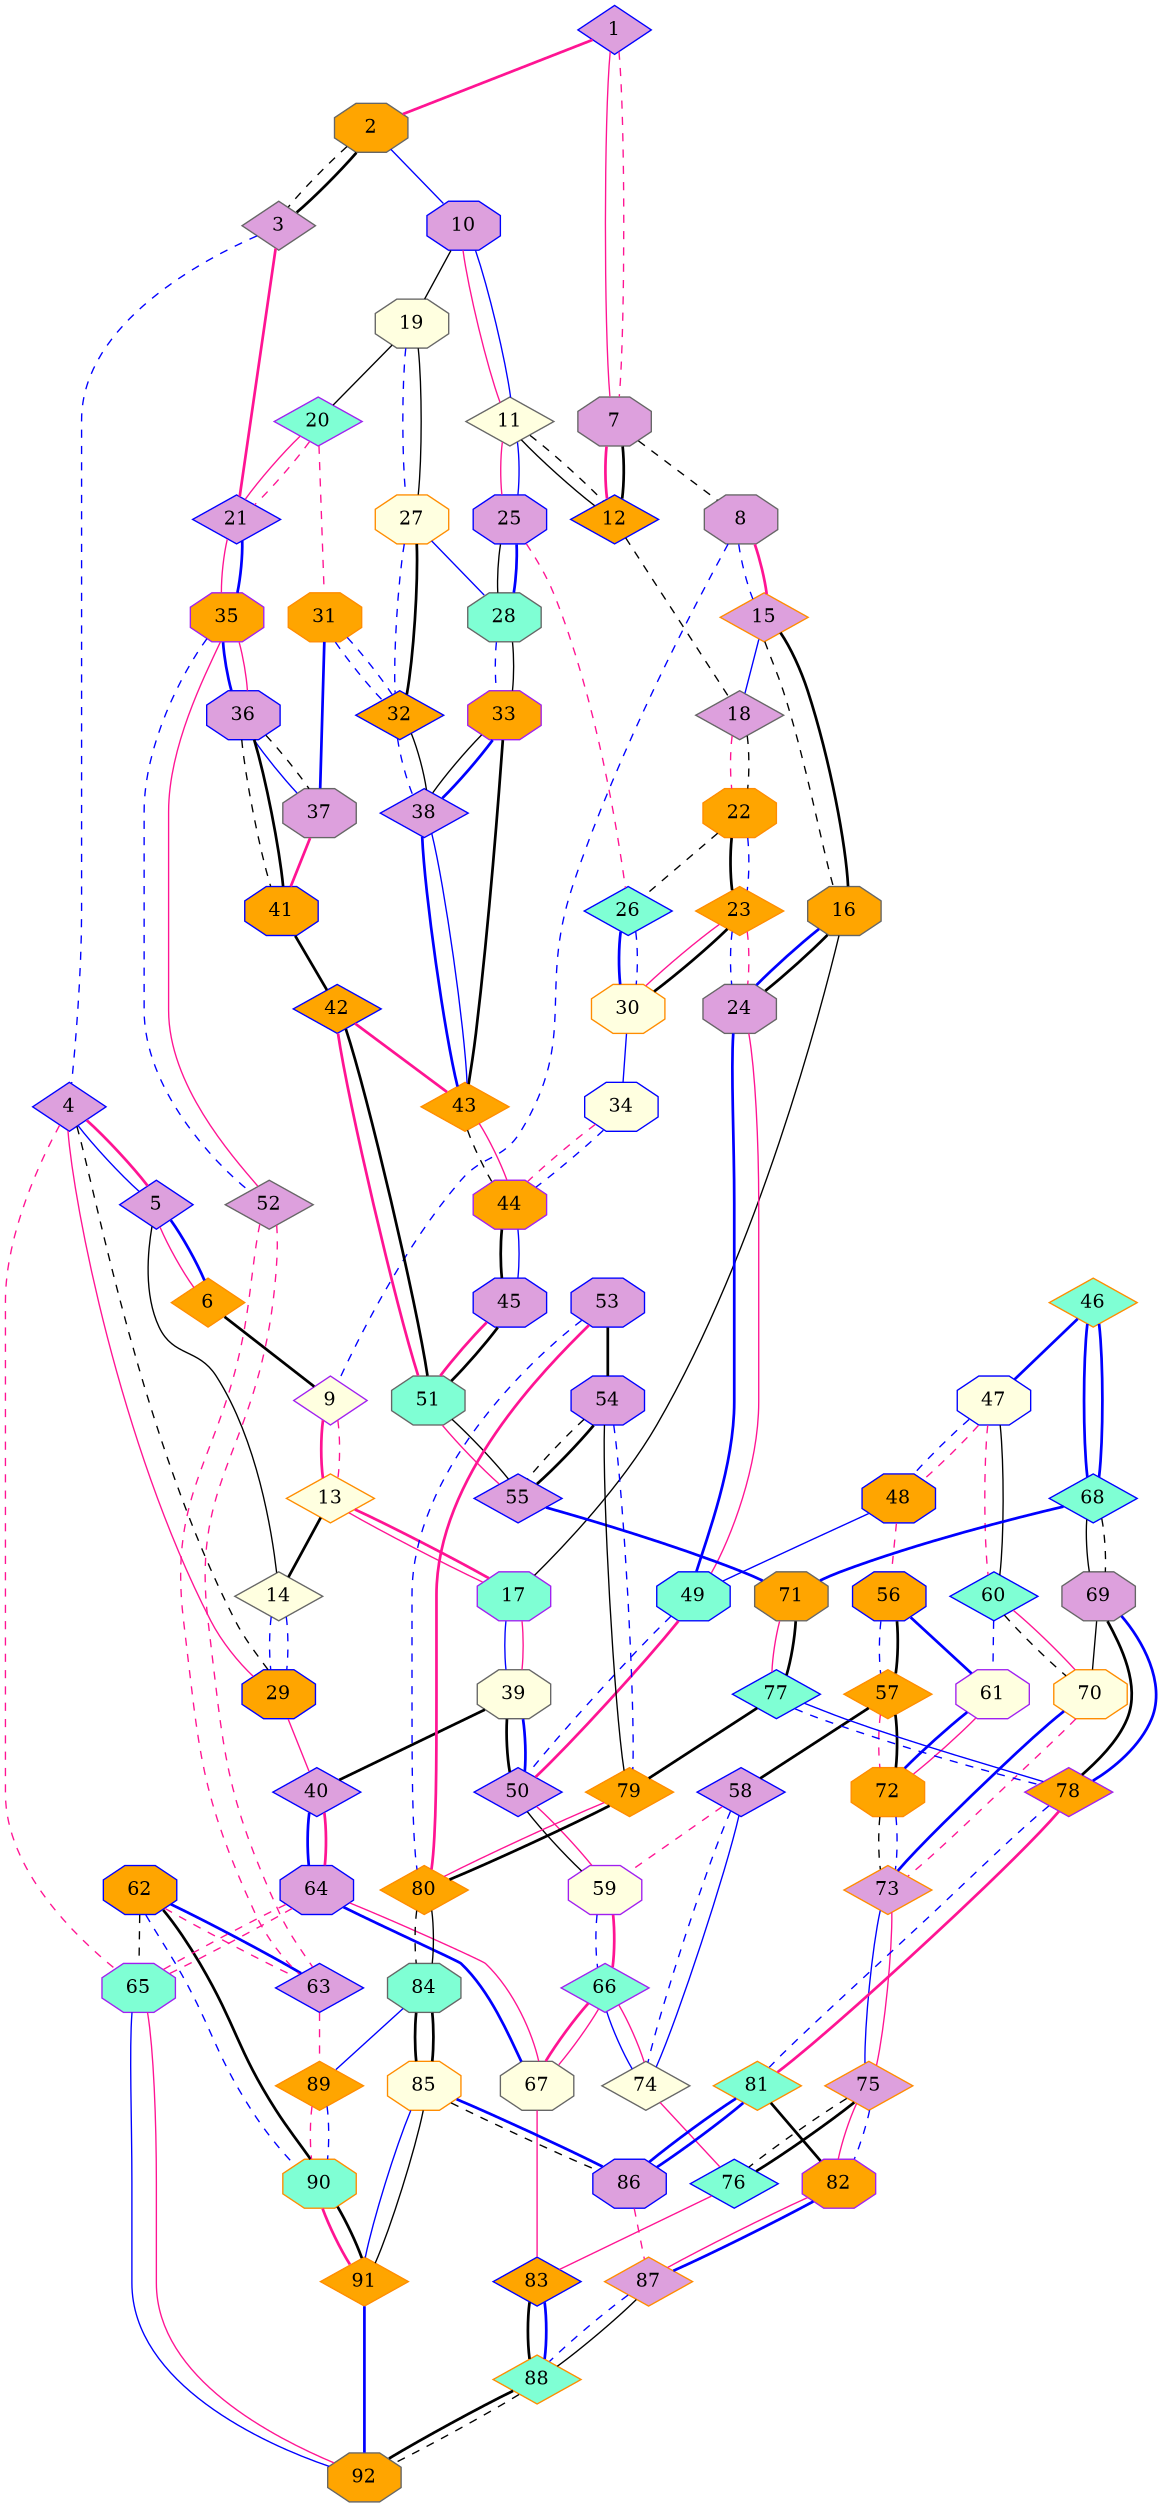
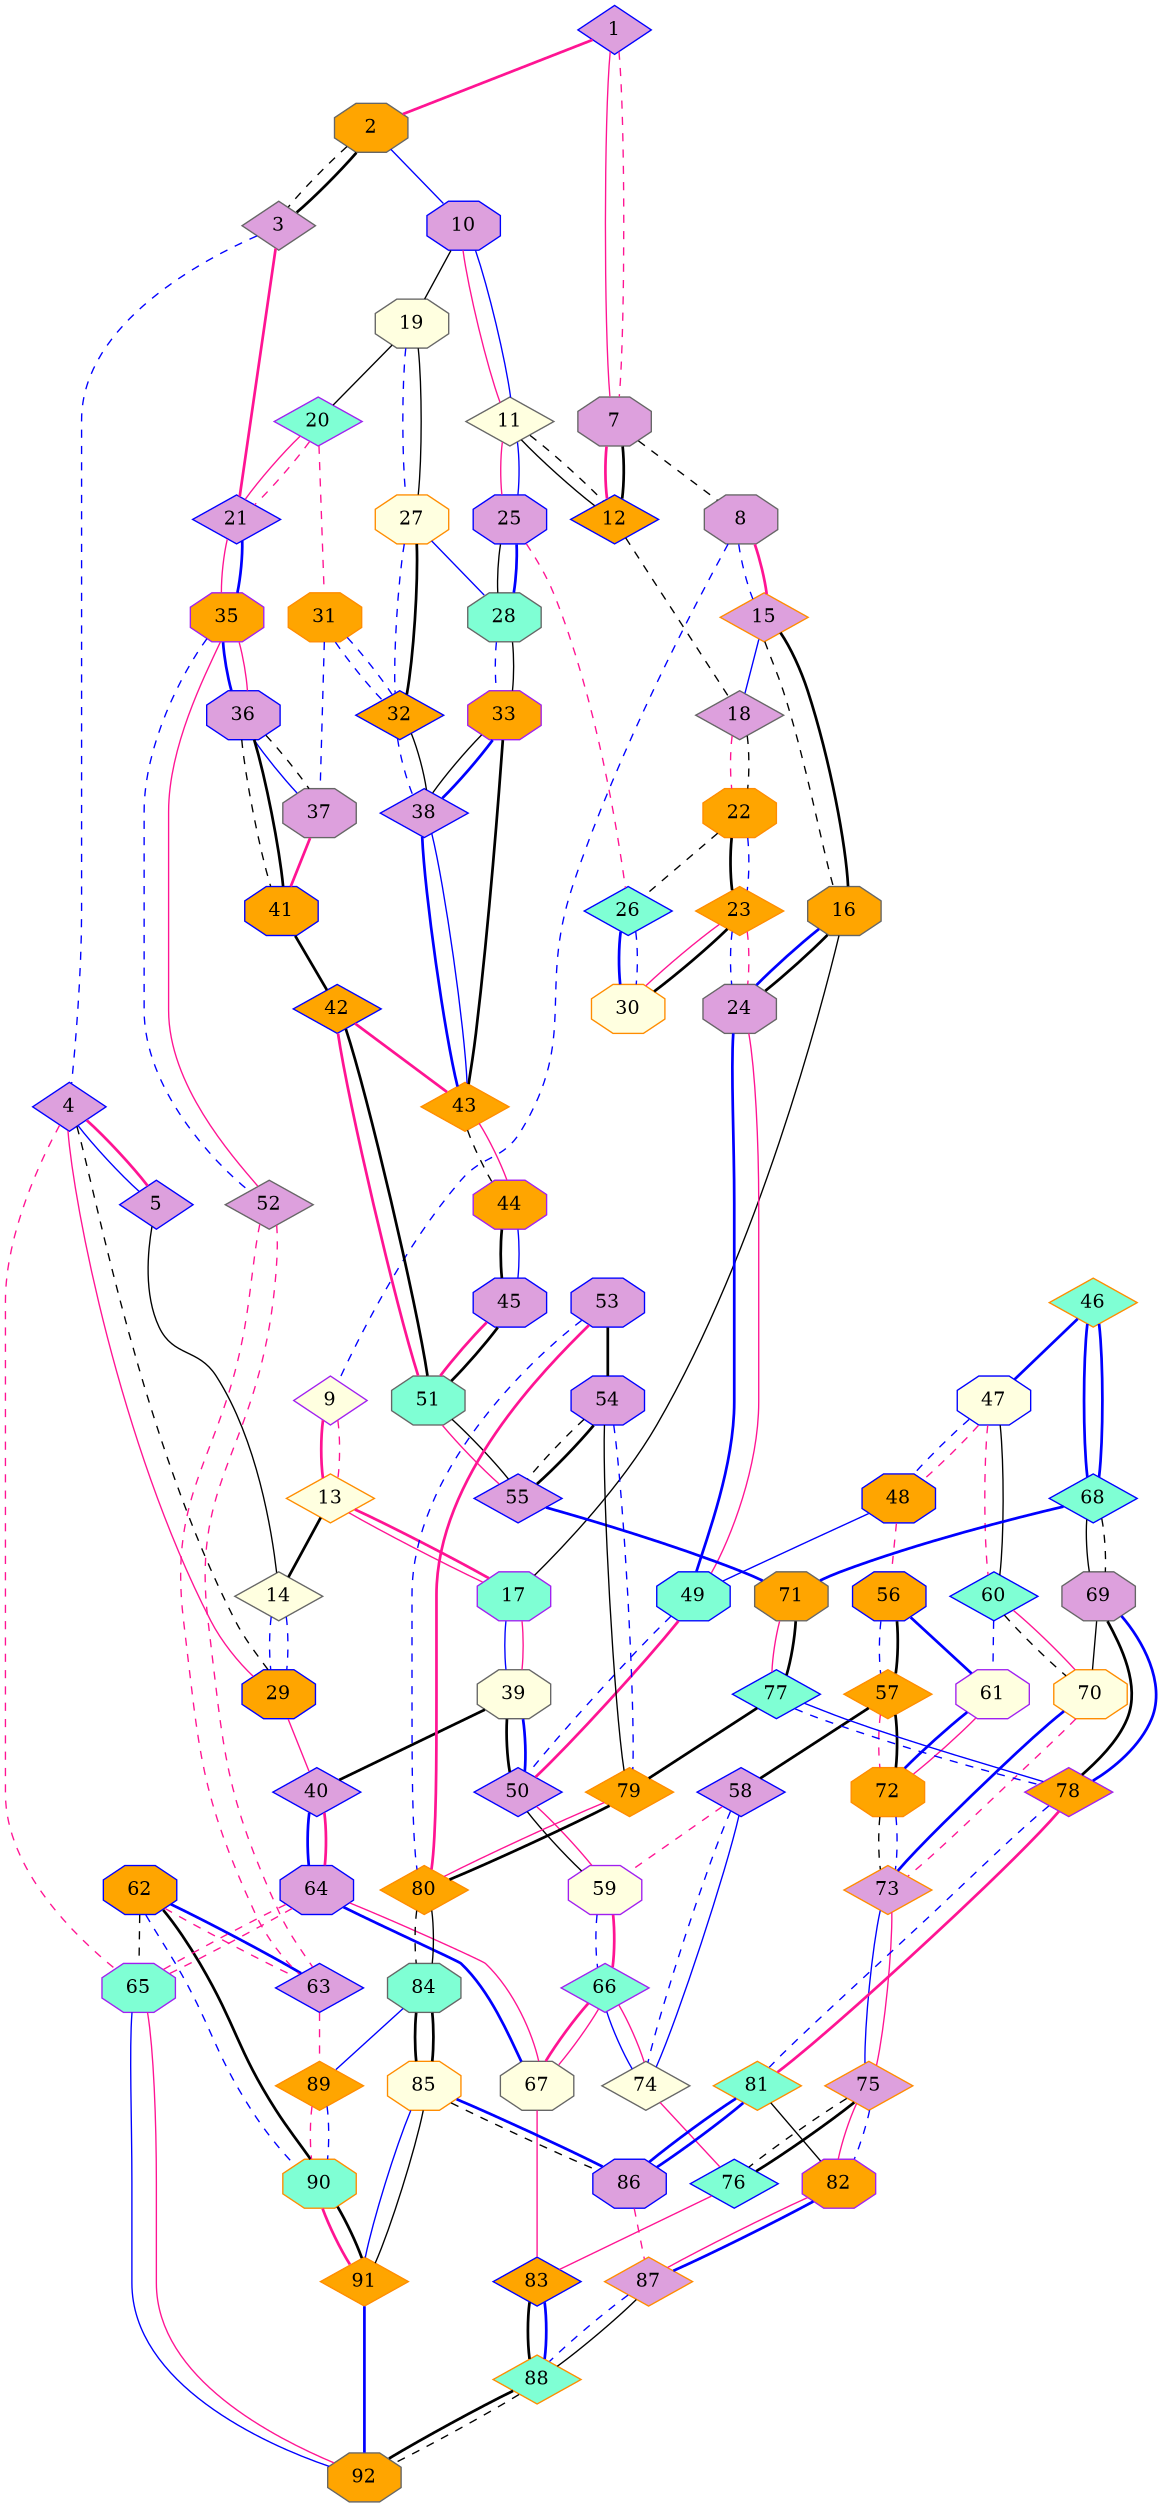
edge "31" -- "37": style bold -> dashed
node "34": removed
node "6": removed
edge "81" -- "82": style bold -> solid
